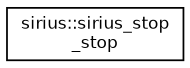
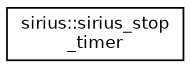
node "sirius::sirius_stop _stop": label "sirius::sirius_stop _stop" -> "sirius::sirius_stop _timer"
